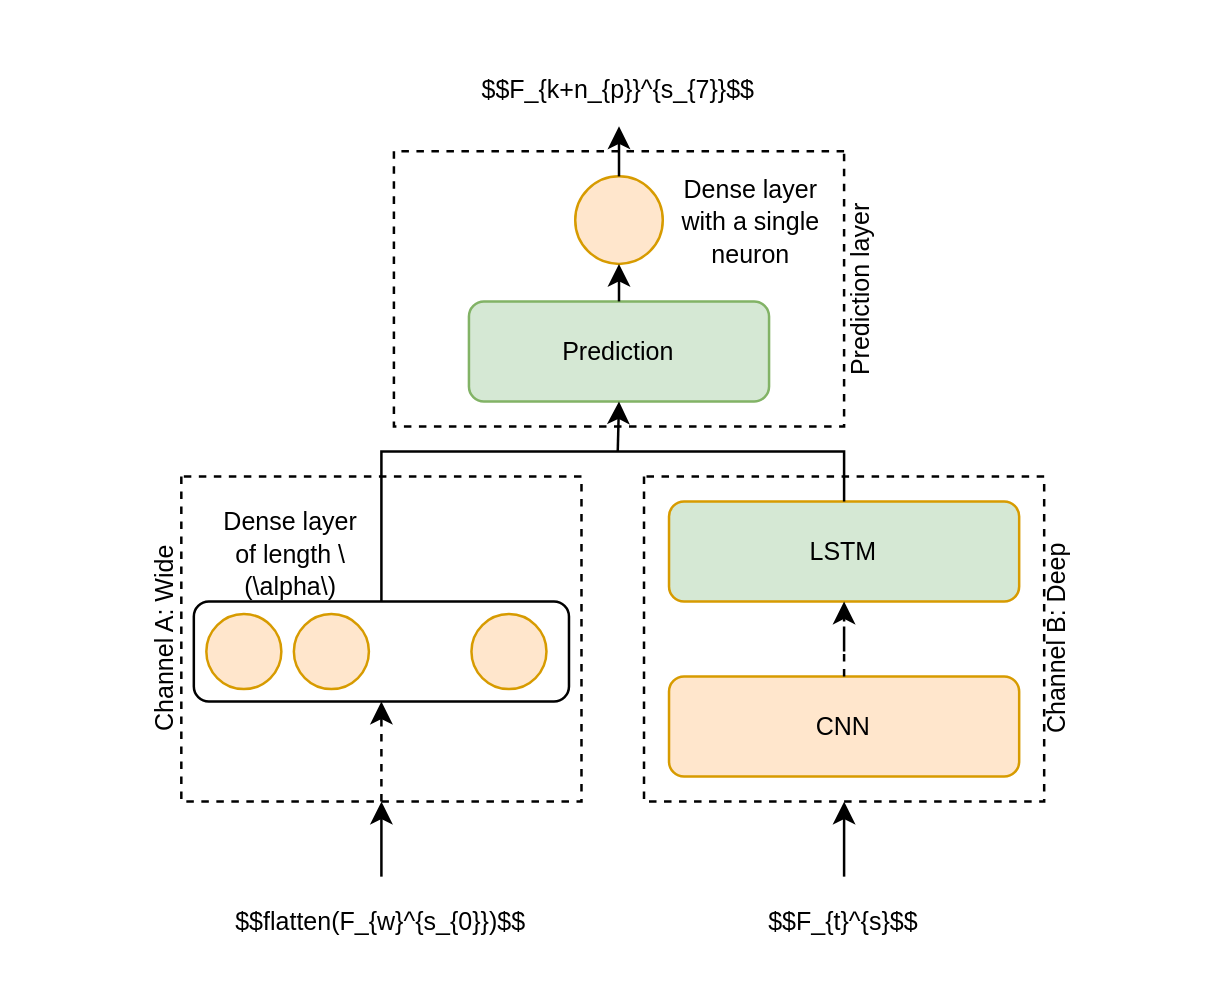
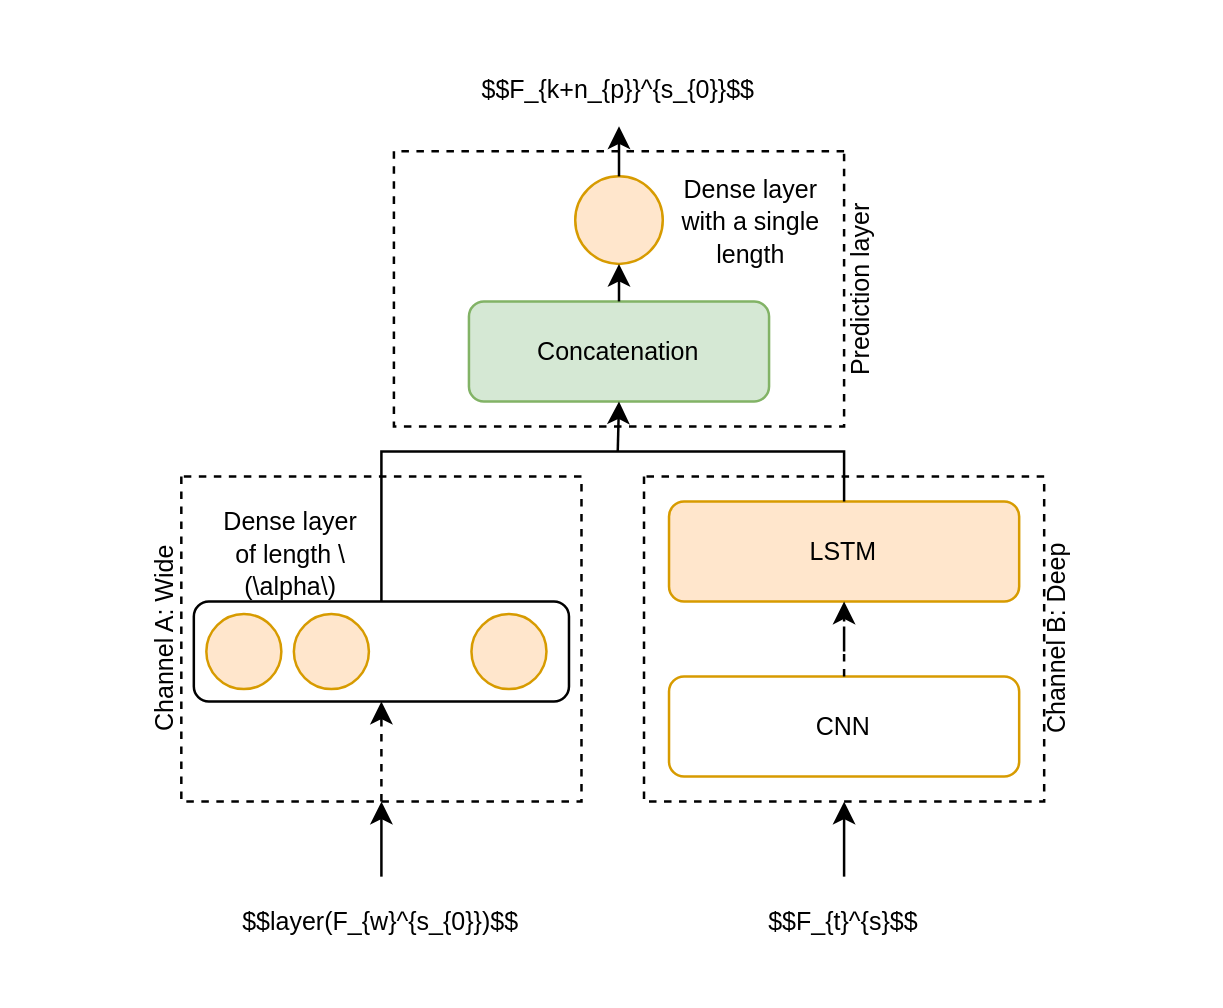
node "$$F_{k+n_{p}}^{s_{7}}$$": label "$$F_{k+n_{p}}^{s_{7}}$$" -> "$$F_{k+n_{p}}^{s_{0}}$$"
node "Dense layer with a single neuron": label "Dense layer with a single neuron" -> "Dense layer with a single length"
node "Prediction": label "Prediction" -> "Concatenation"
node "LSTM": fillcolor #d5e8d4 -> #ffe6cc
node "CNN": fillcolor #ffe6cc -> #ffffff
node "$$flatten(F_{w}^{s_{0}})$$": label "$$flatten(F_{w}^{s_{0}})$$" -> "$$layer(F_{w}^{s_{0}})$$"
